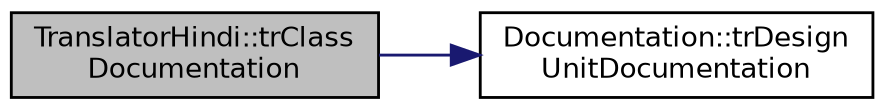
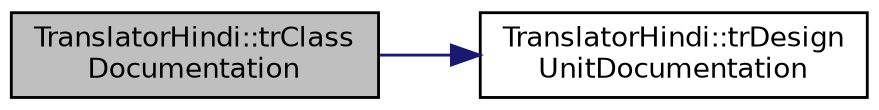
node "Documentation::trDesign UnitDocumentation": label "Documentation::trDesign UnitDocumentation" -> "TranslatorHindi::trDesign UnitDocumentation"
